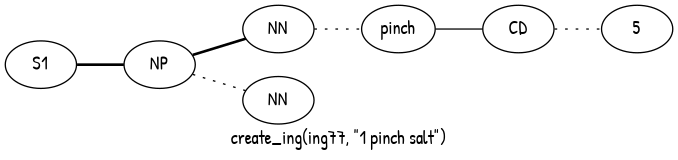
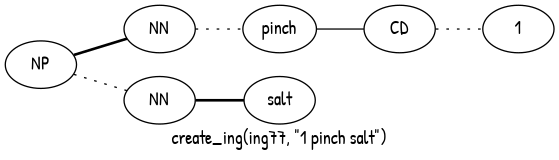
node "5": label "5" -> "1"
node "S1": removed
node "salt": added
